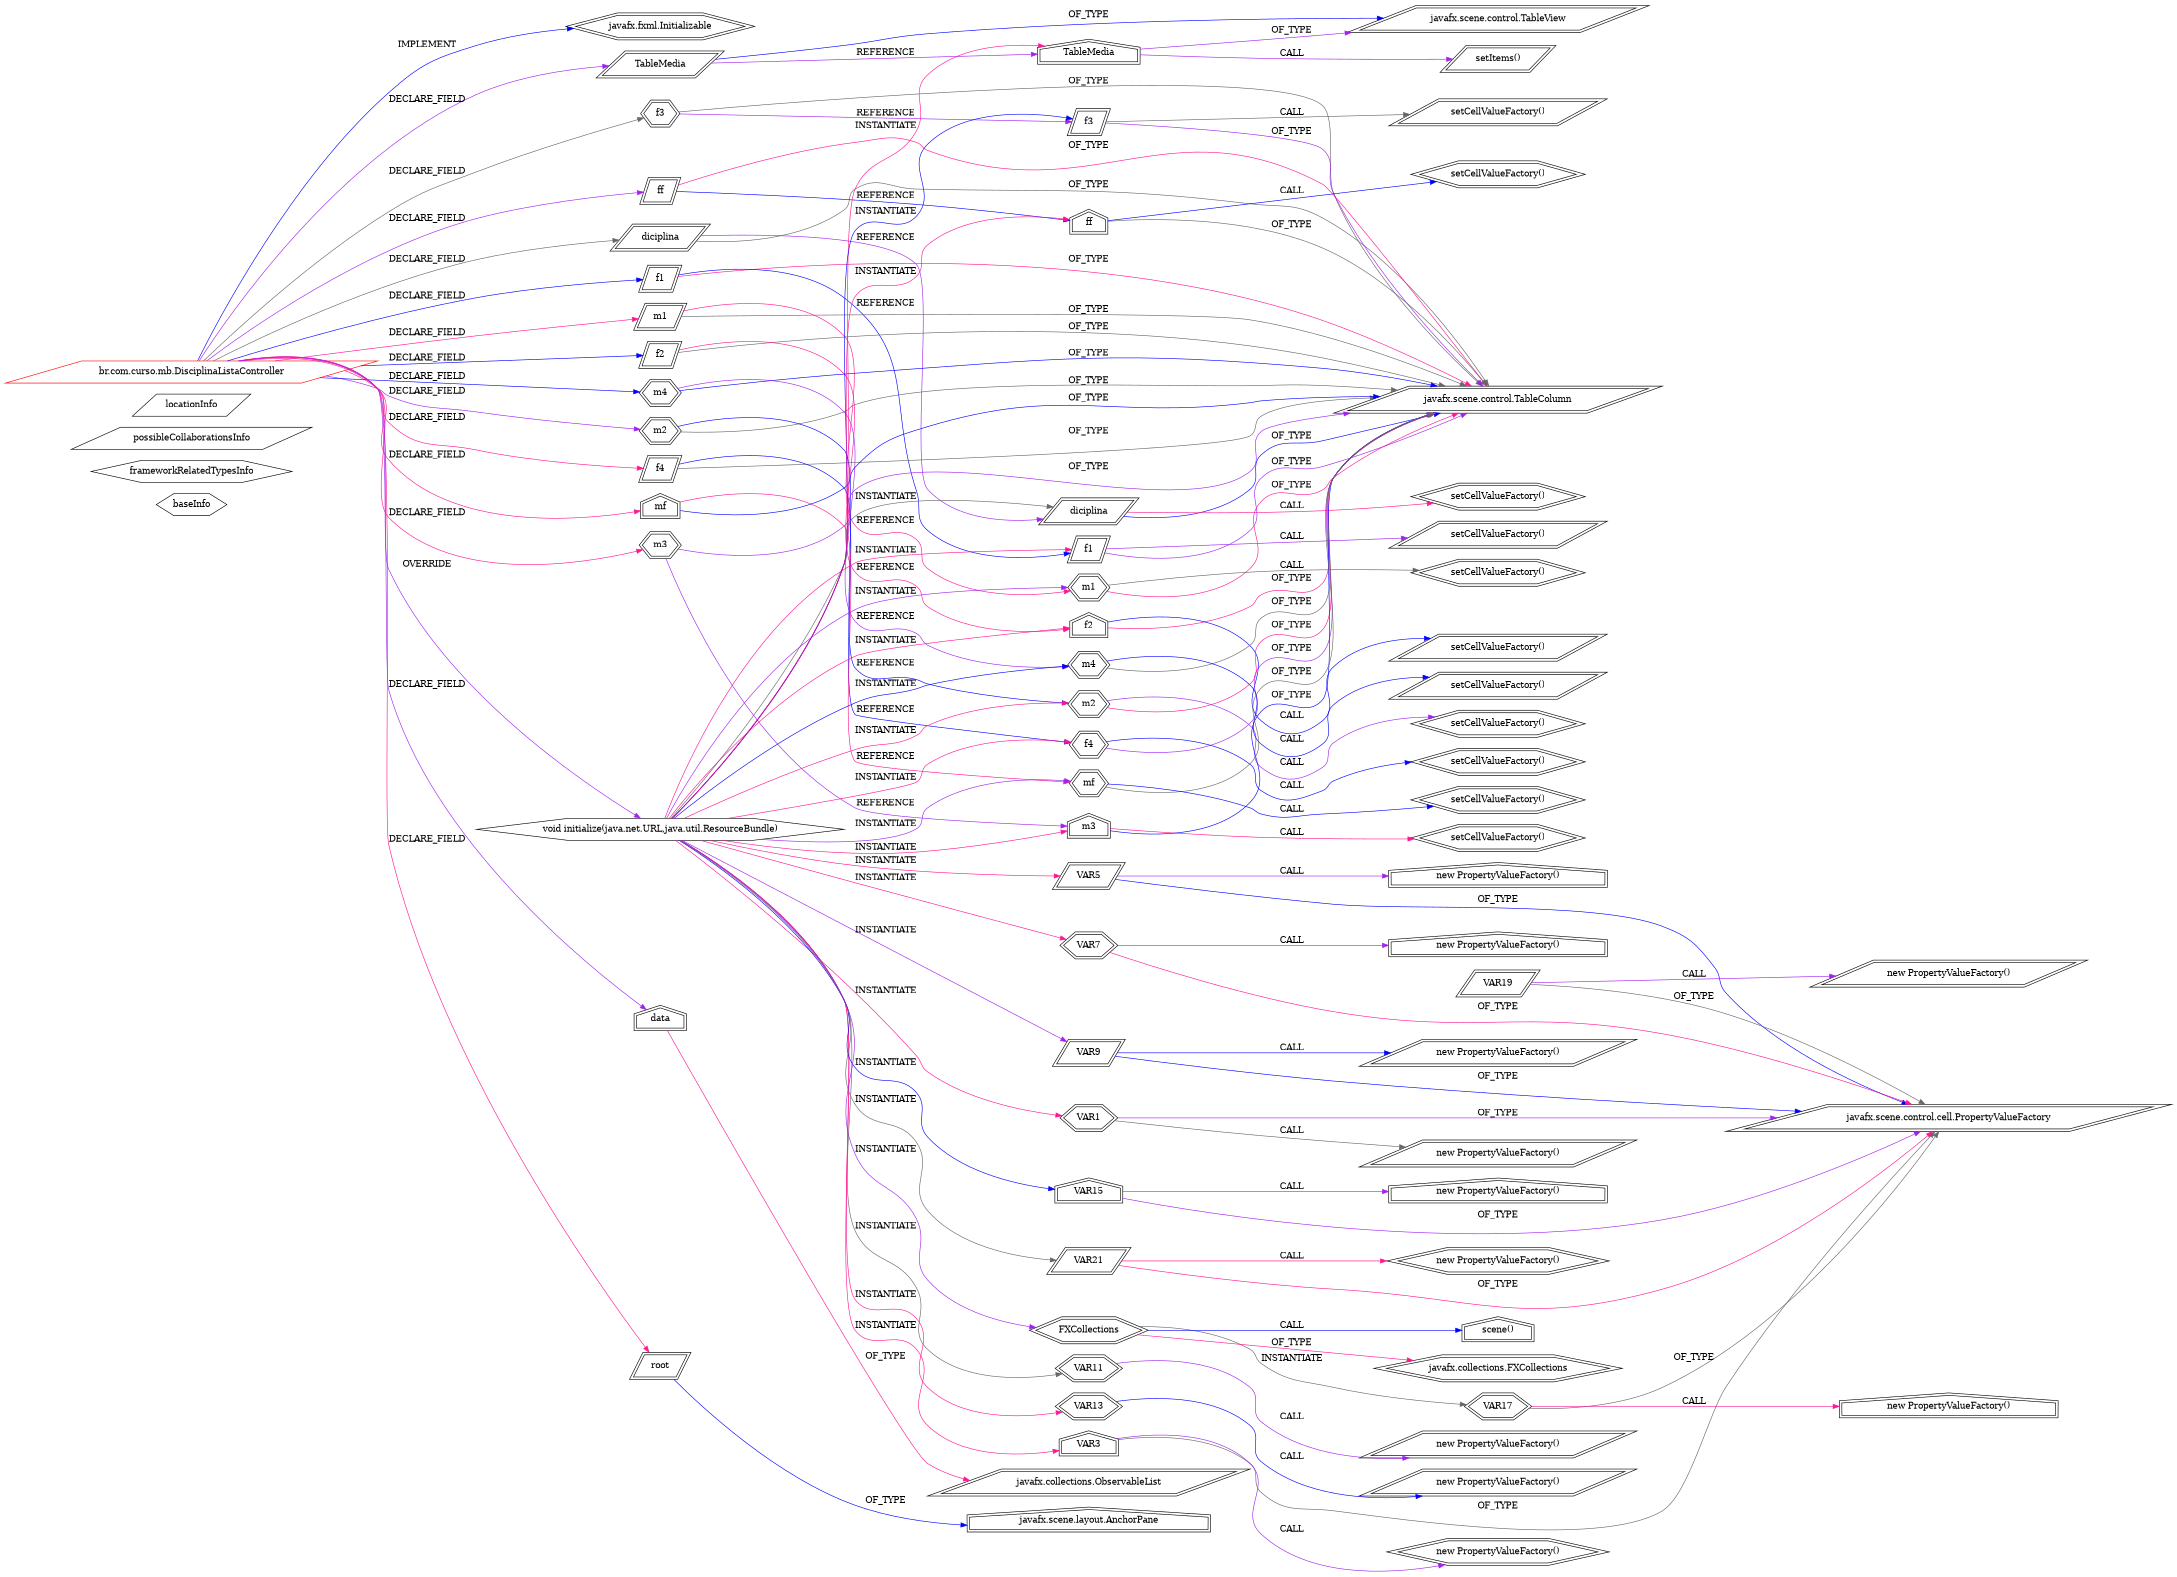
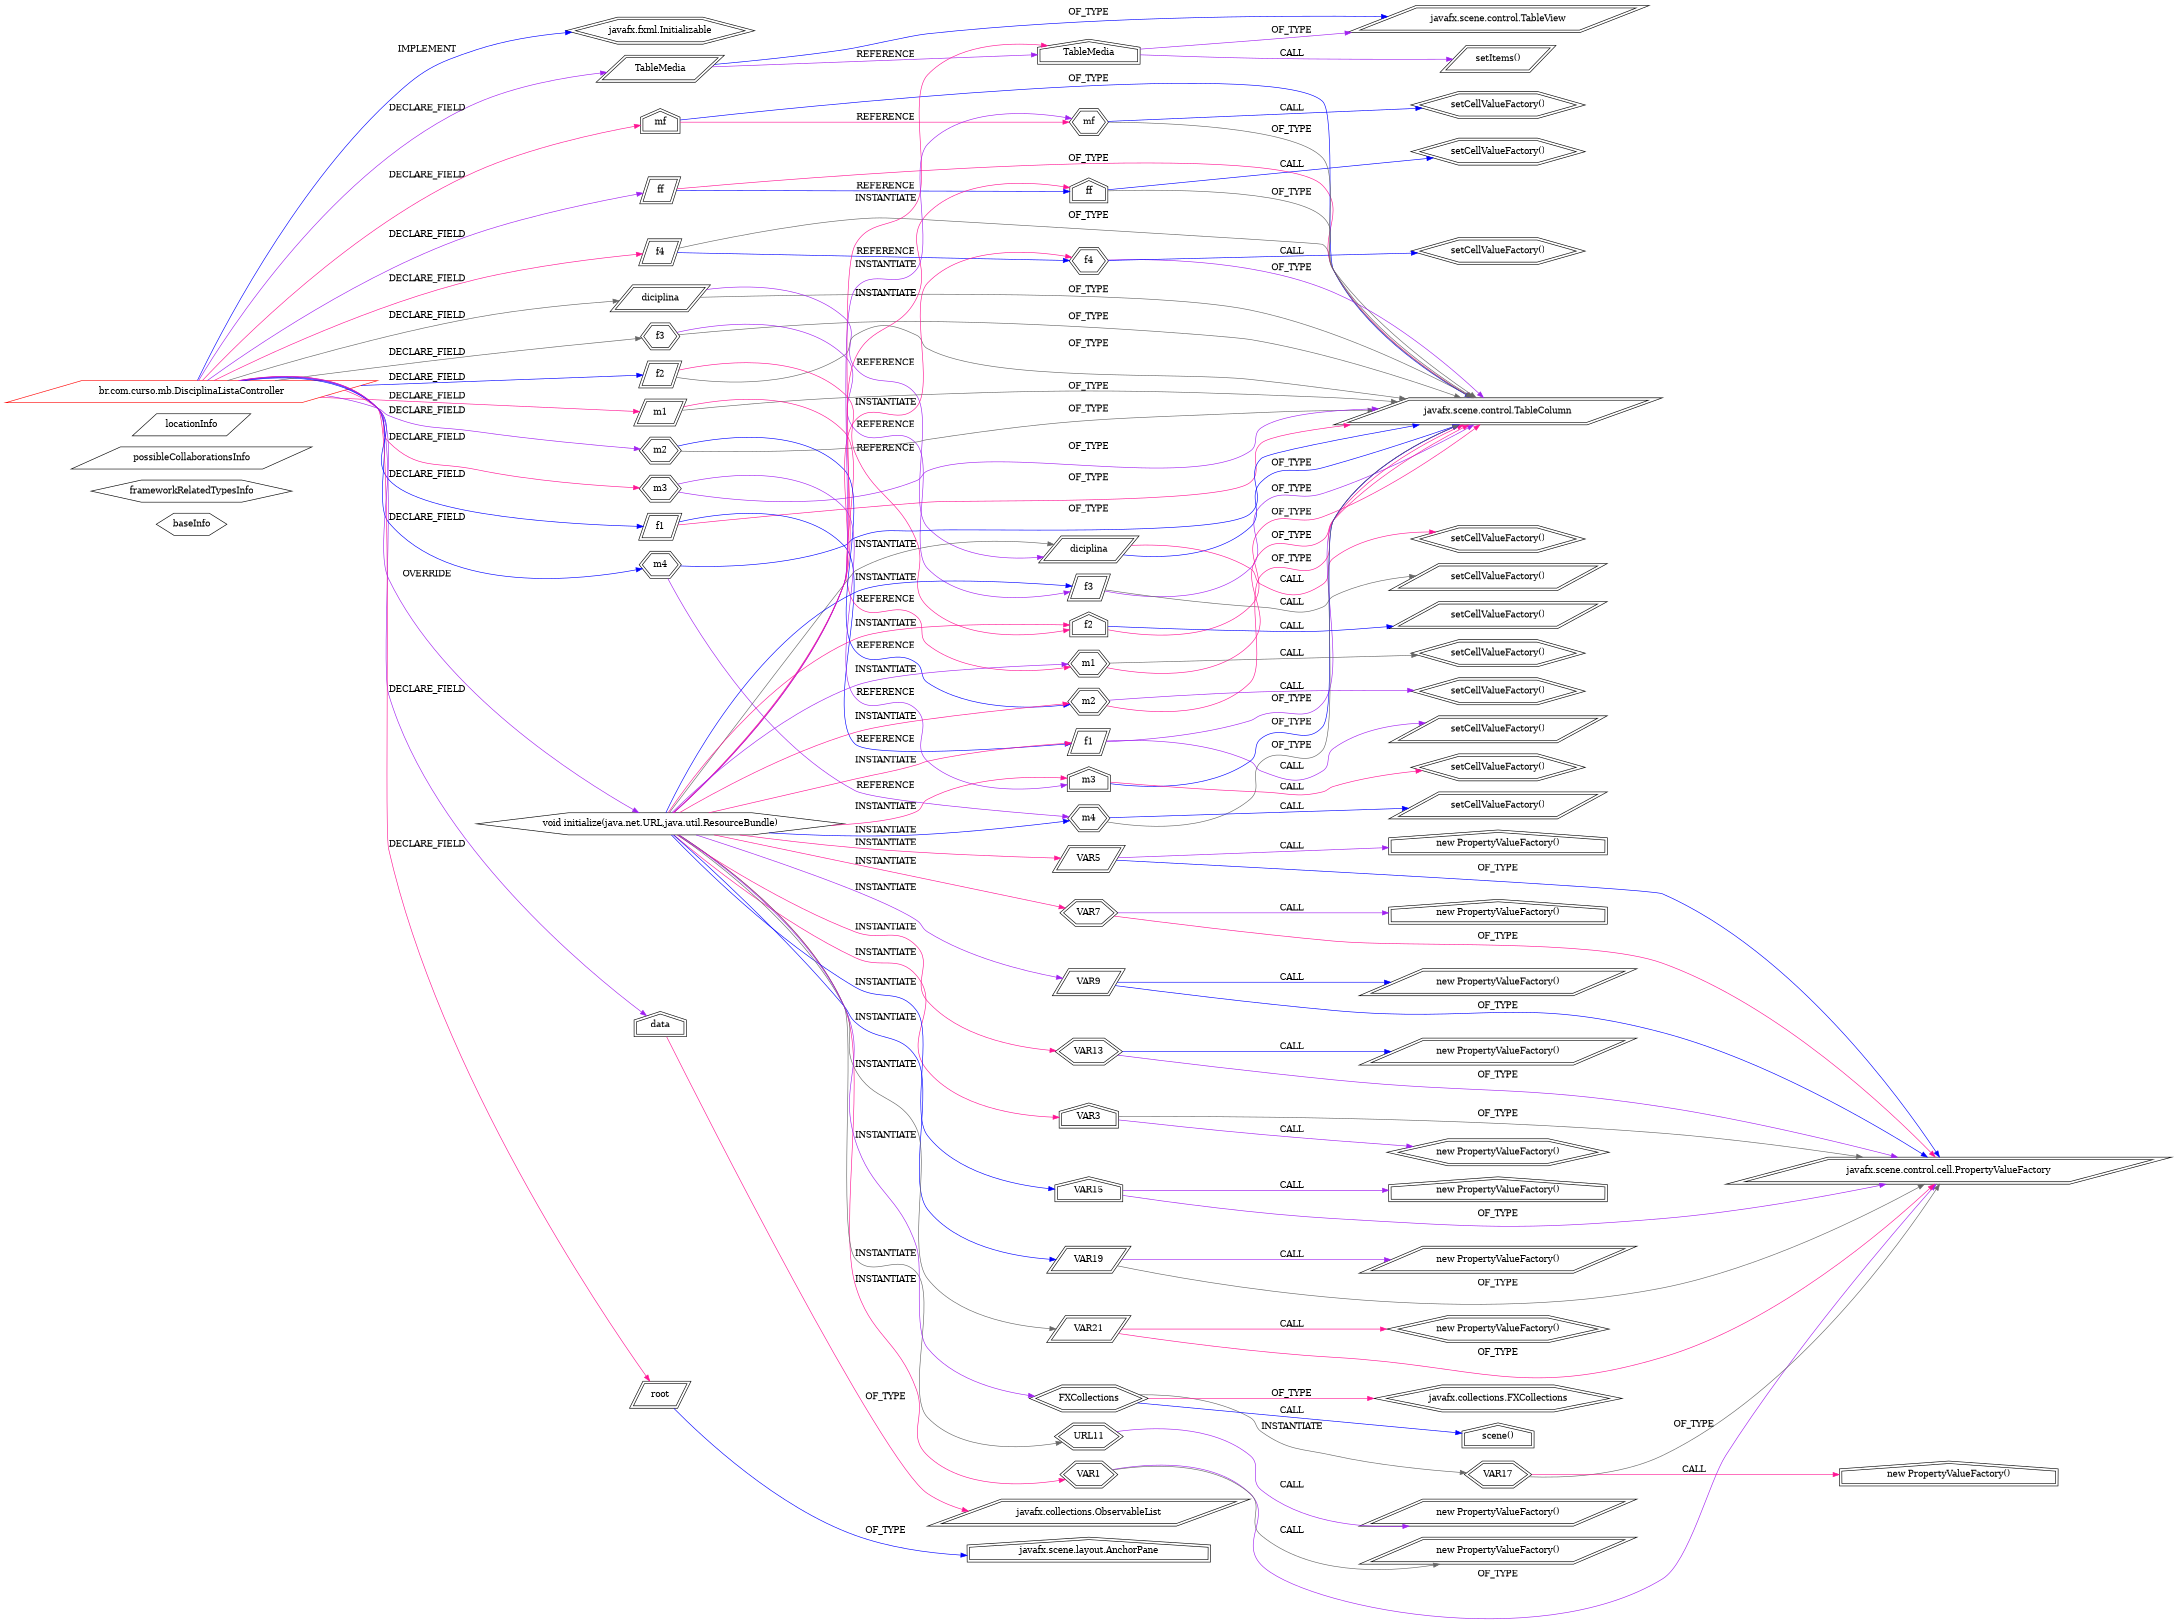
edge "void initialize(java.net.URL,java.util.ResourceBundle)" -> "VAR19": added, label "INSTANTIATE"
edge "VAR13" -> "javafx.scene.control.cell.PropertyValueFactory": added, label "OF_TYPE"
node "VAR11": label "VAR11" -> "URL11"
